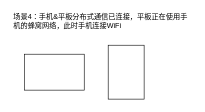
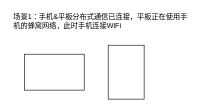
node "场景4：手机&平板分布式通信已连接，平板正在使用手机的蜂窝网络，此时手机连接WiFi": label "场景4：手机&平板分布式通信已连接，平板正在使用手机的蜂窝网络，此时手机连接WiFi" -> "场景1：手机&平板分布式通信已连接，平板正在使用手机的蜂窝网络，此时手机连接WiFi"
